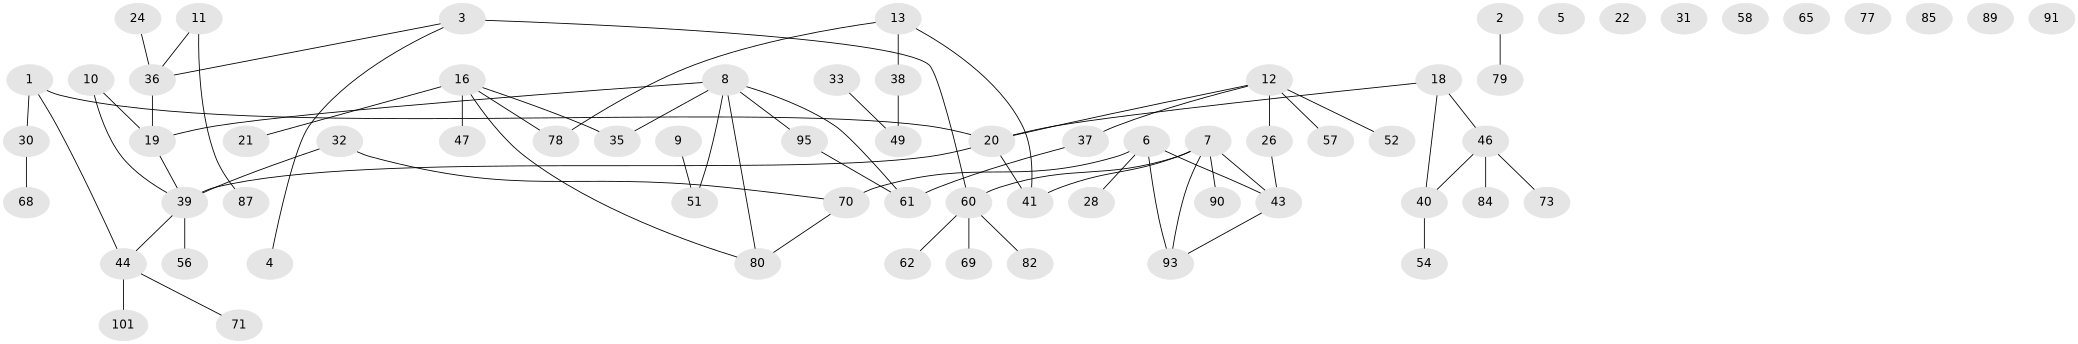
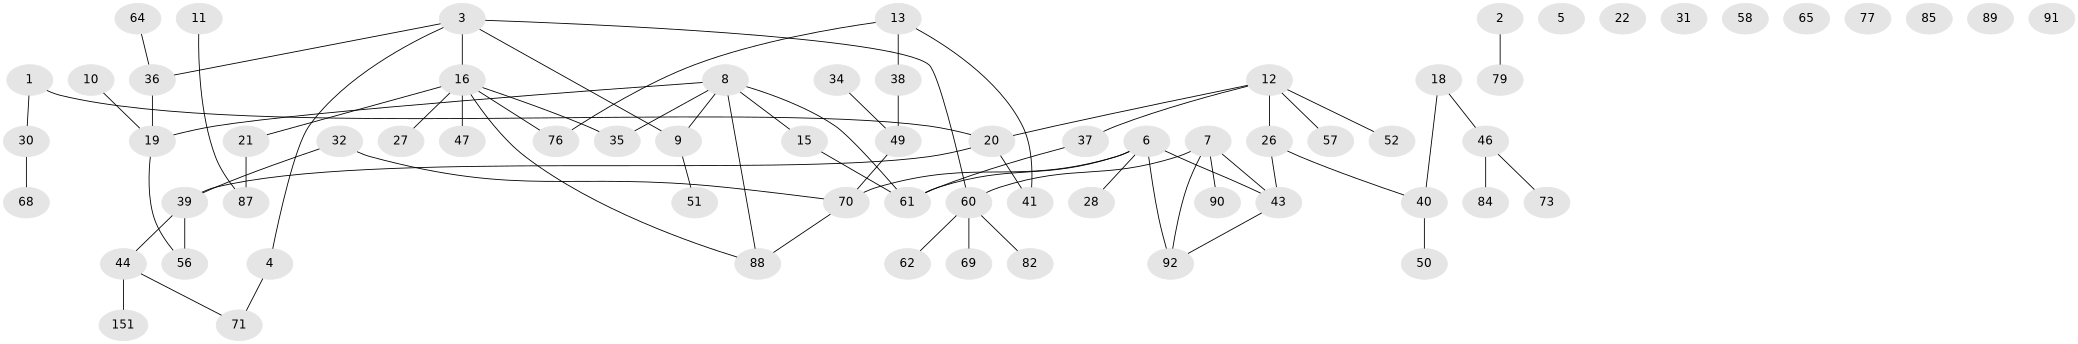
node "24": label "24" -> "64"
edge "11" -- "36": removed
edge "3" -- "16": added
edge "3" -- "9": added
node "33": label "33" -> "34"
edge "18" -- "20": removed
node "27": added
node "78": label "78" -> "76"
node "95": label "95" -> "15"
edge "8" -- "51": now "8" -- "9"
edge "10" -- "39": removed
edge "21" -- "87": added
edge "1" -- "44": removed
edge "19" -- "39": now "19" -- "56"
edge "49" -- "70": added
edge "6" -- "61": added
edge "46" -- "40": now "26" -- "40"
edge "7" -- "41": removed
node "80": label "80" -> "88"
node "93": label "93" -> "92"
node "54": label "54" -> "50"
edge "4" -- "71": added
node "101": label "101" -> "151"
